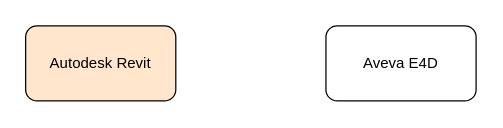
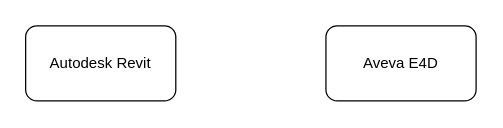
node "Autodesk Revit": fillcolor #ffe6cc -> #ffffff
